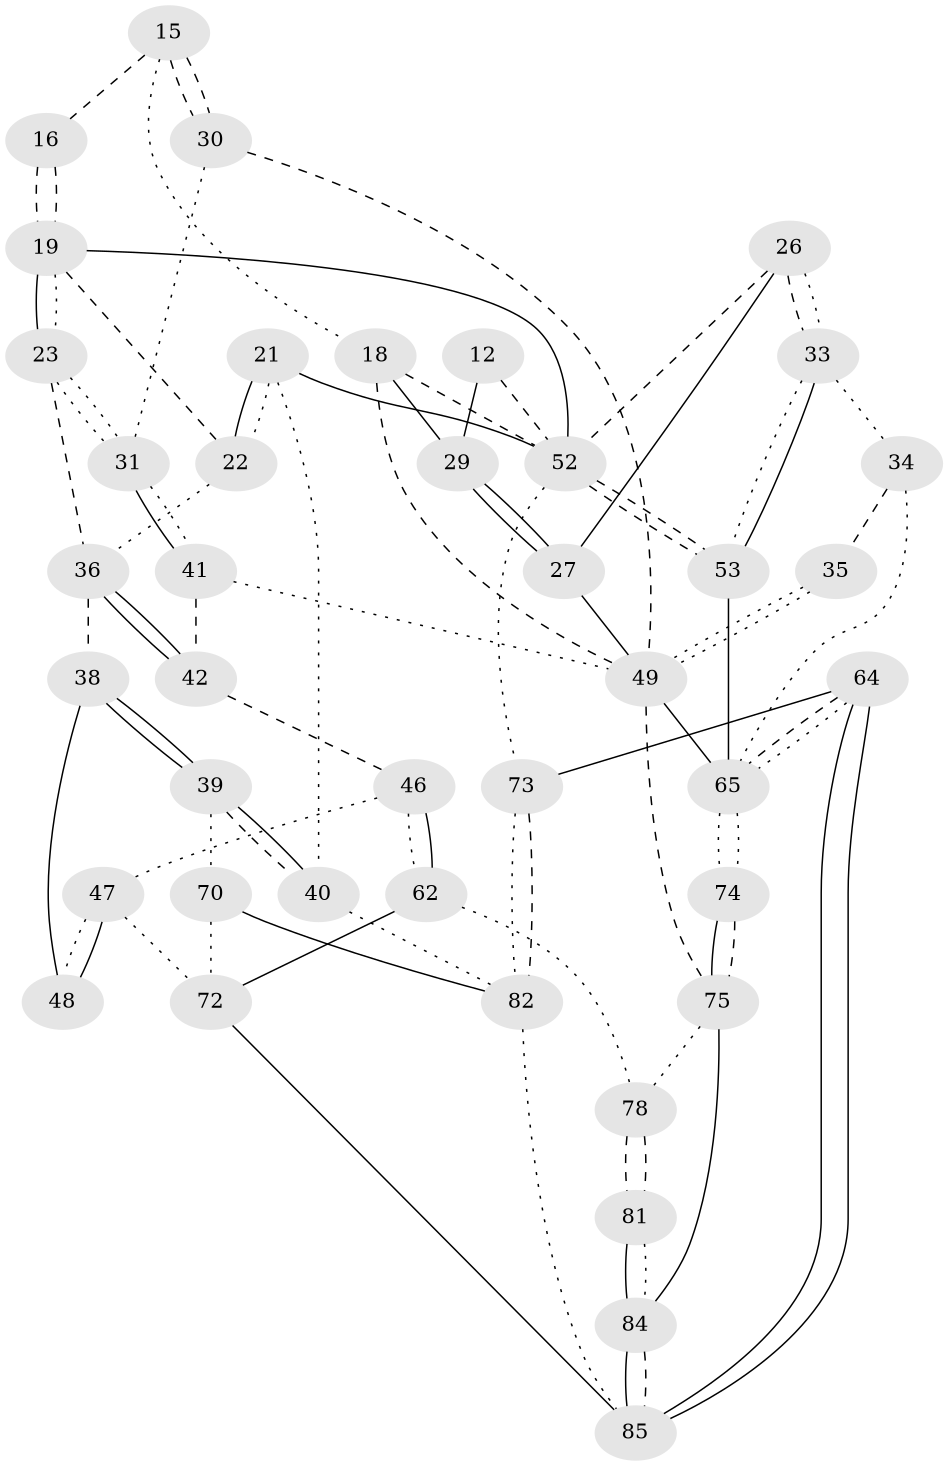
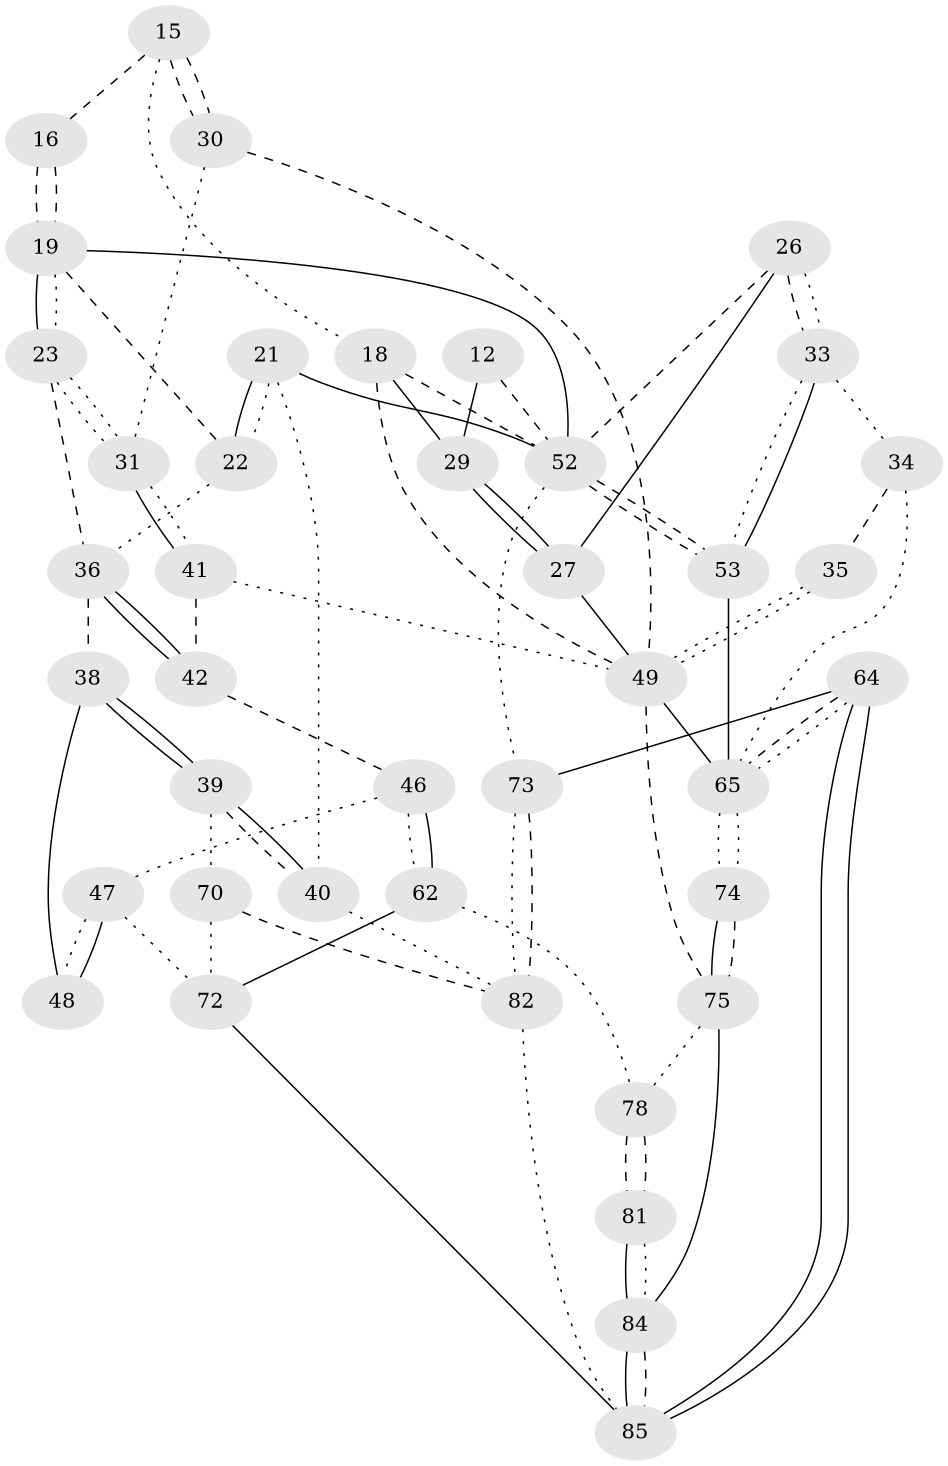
edge "70" -- "82": style solid -> dashed
